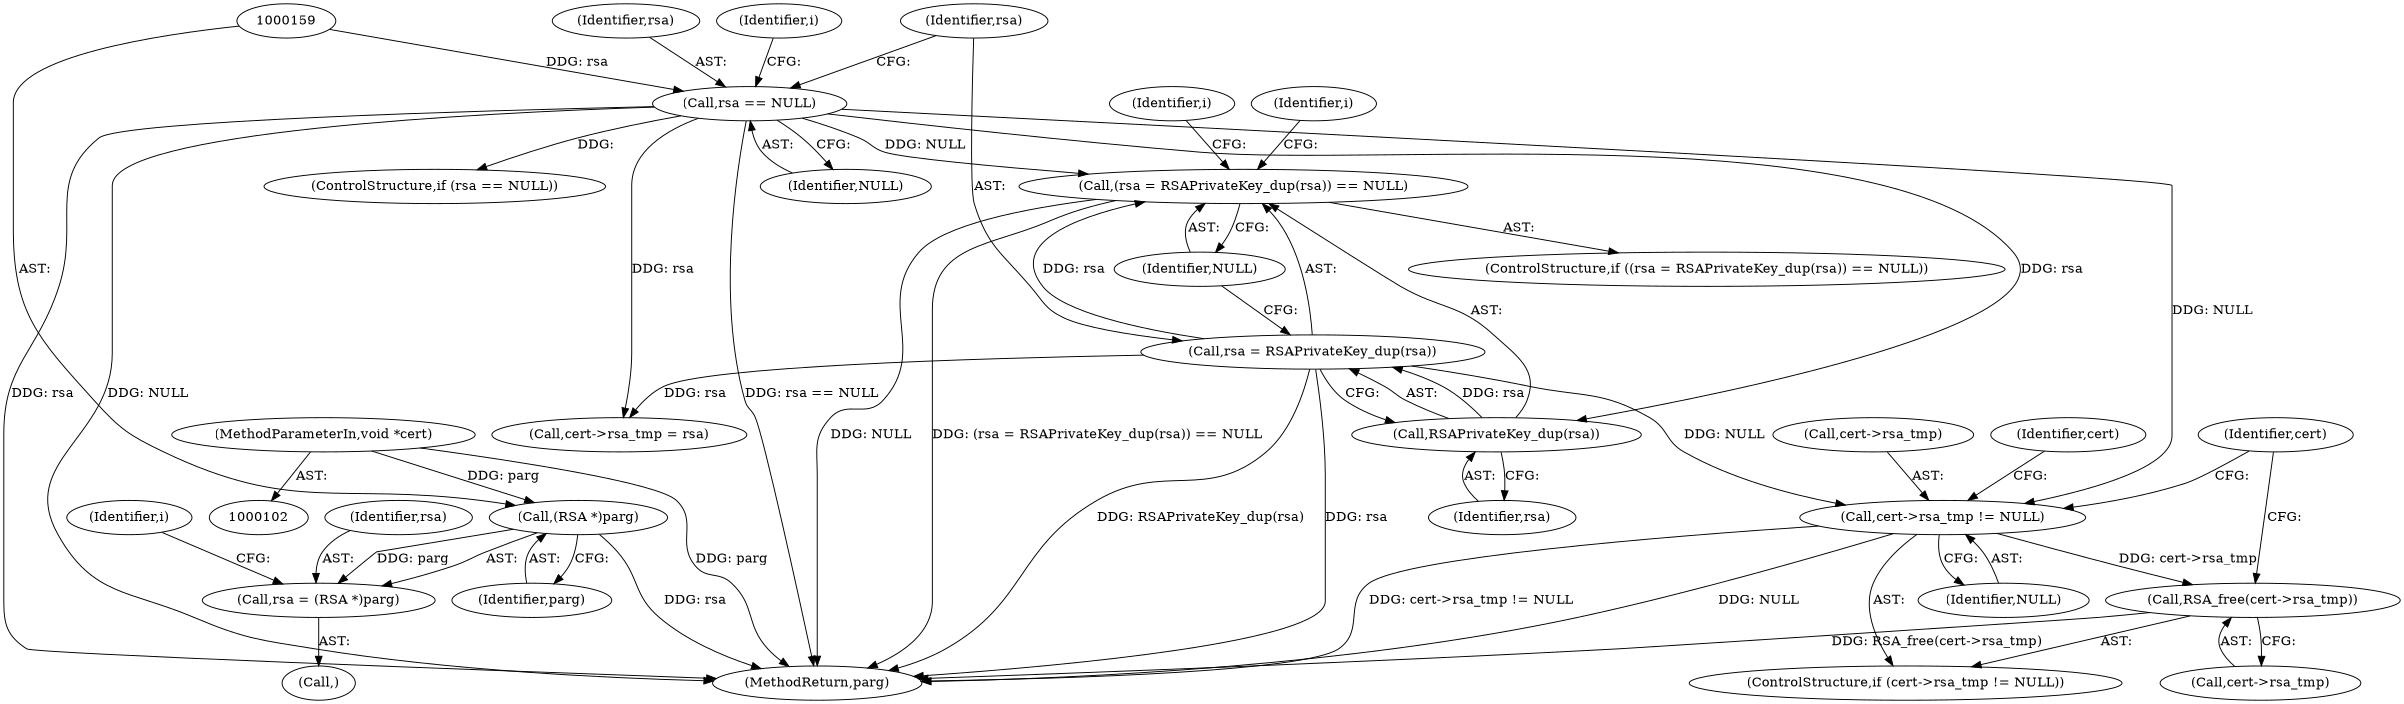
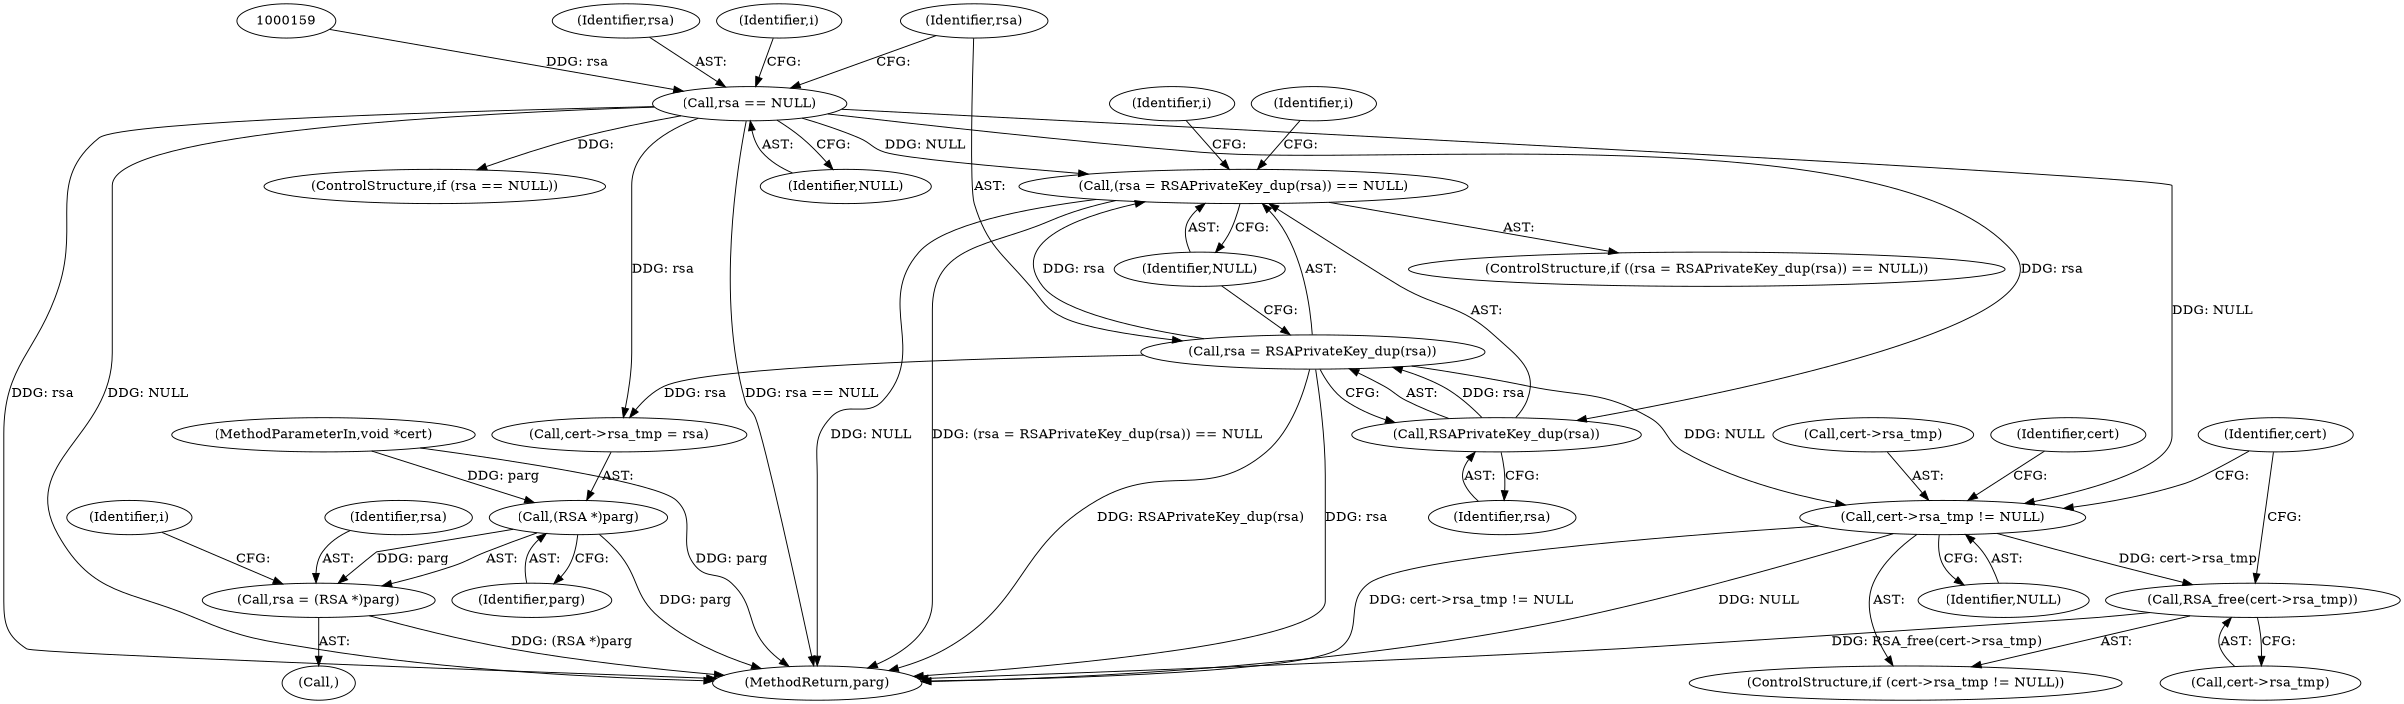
edge "1000159" -> "(Call,(RSA *)parg)": now "(Call,cert->rsa_tmp = rsa)" -> "(Call,(RSA *)parg)"
node "1000102": removed
edge "(Call,(RSA *)parg)" -> "(MethodReturn,parg)": label "DDG: rsa" -> "DDG: parg"
edge "(Call,rsa = (RSA *)parg)" -> "(MethodReturn,parg)": added, label "DDG: (RSA *)parg"
